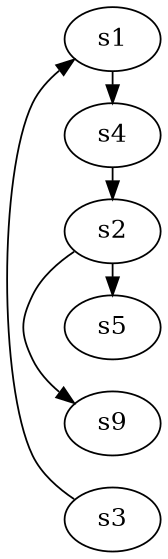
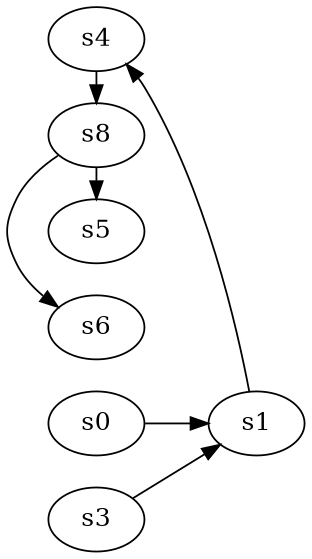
node "s2": label "s2" -> "s8"
node "s0": added
node "s9": label "s9" -> "s6"
